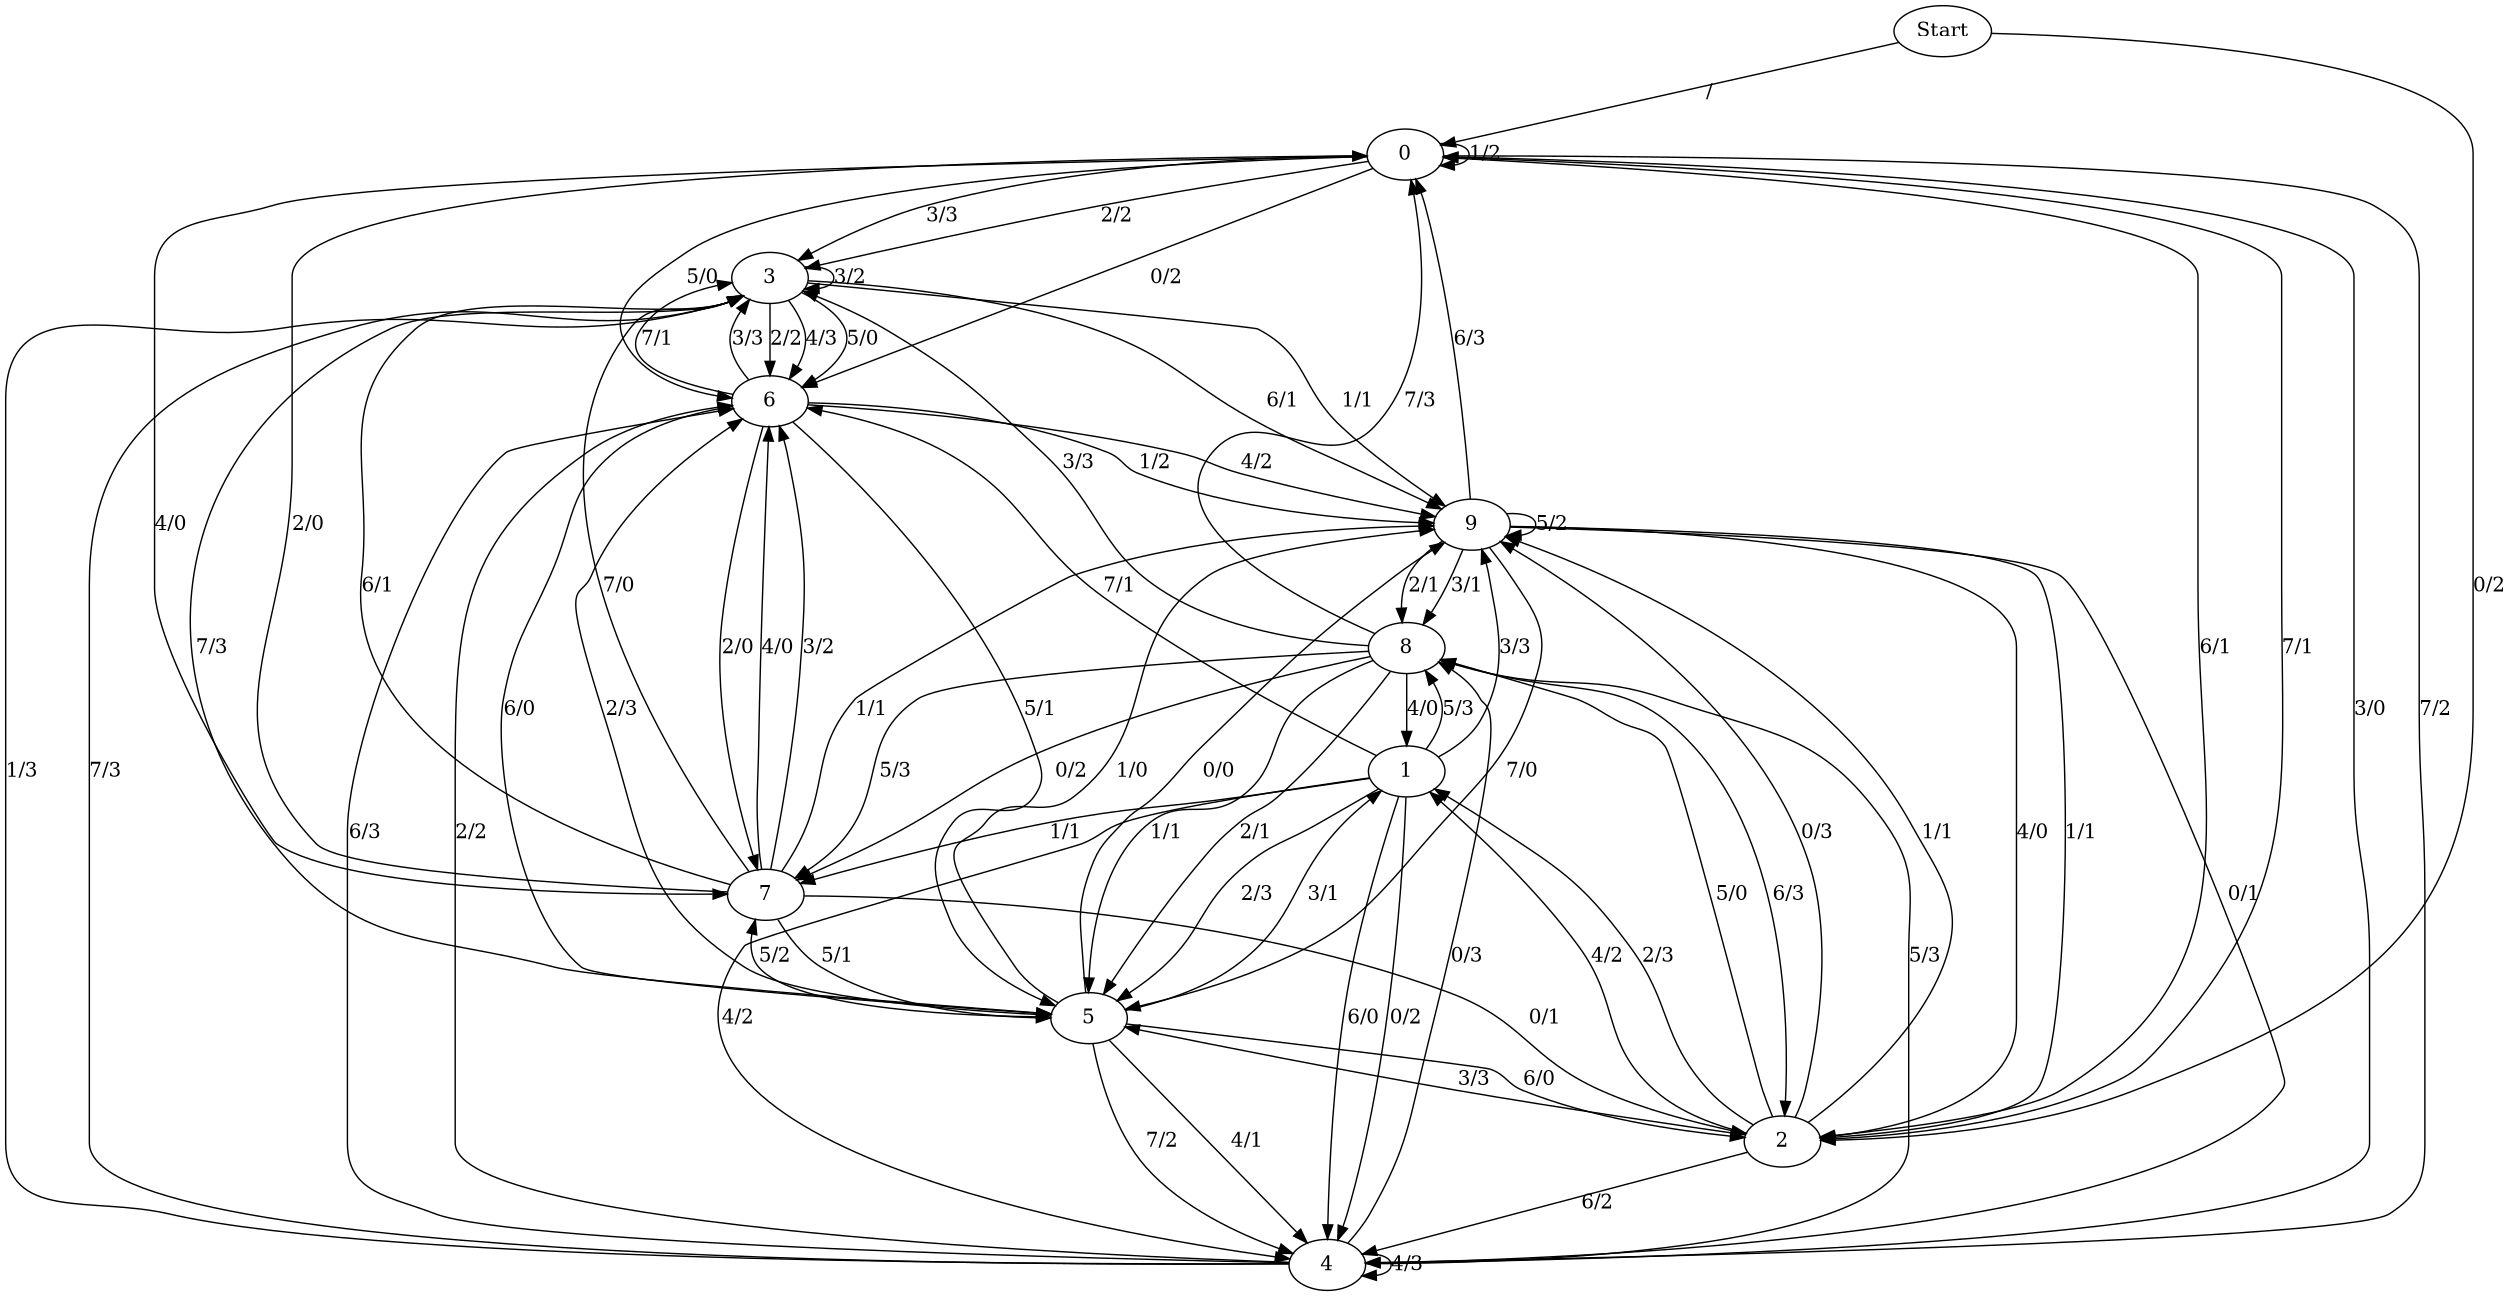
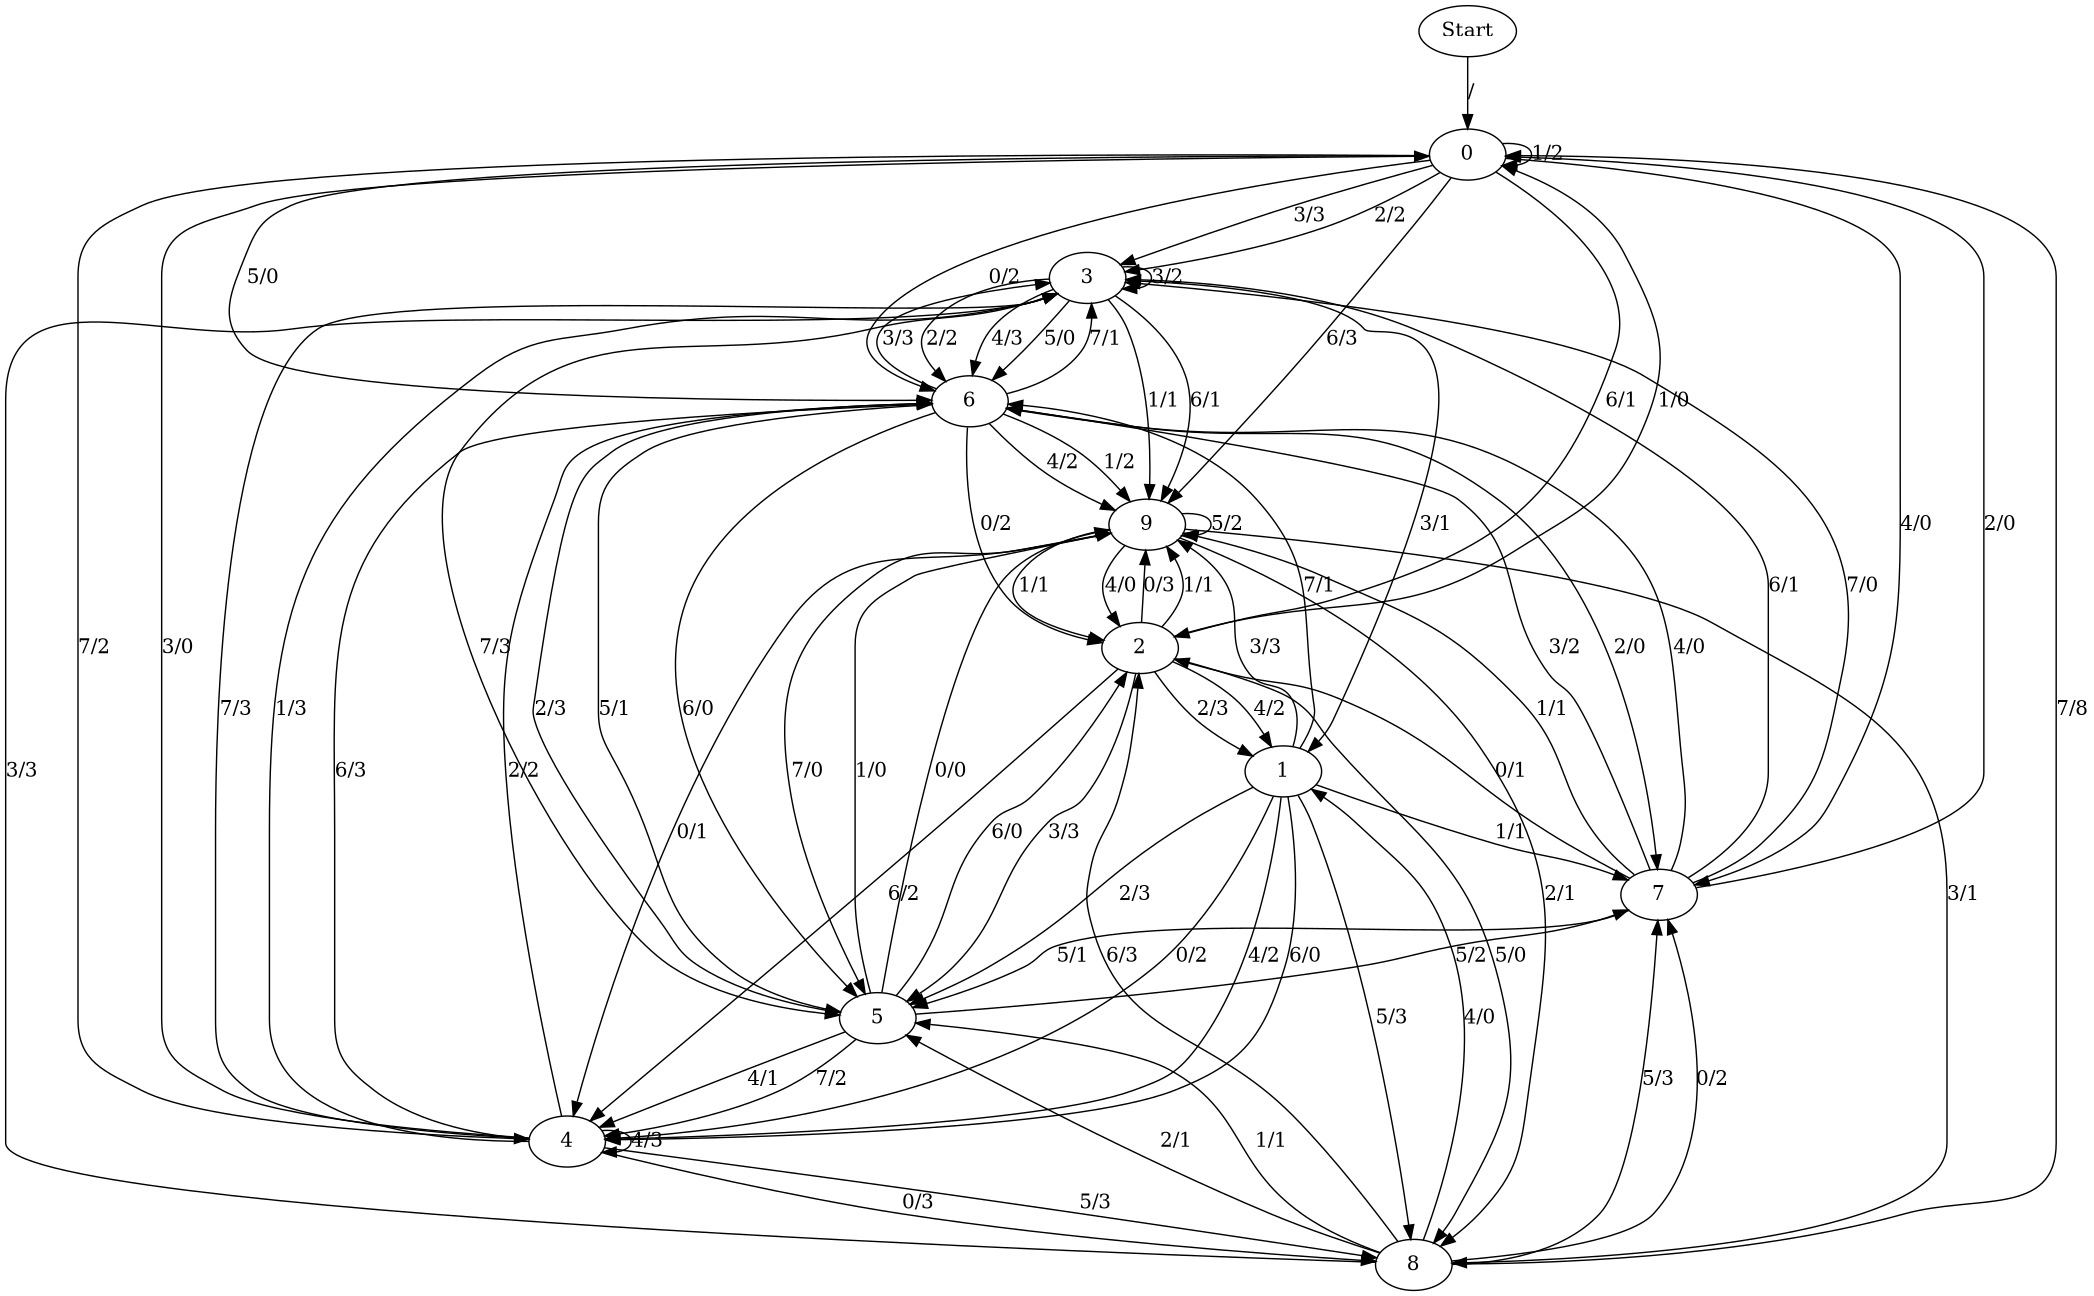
edge "9" -> "0": reversed
edge "8" -> "0": label "7/3" -> "7/8"
edge "Start" -> "2": now "6" -> "2"
edge "2" -> "0": label "7/1" -> "1/0"
edge "5" -> "1": now "3" -> "1"
